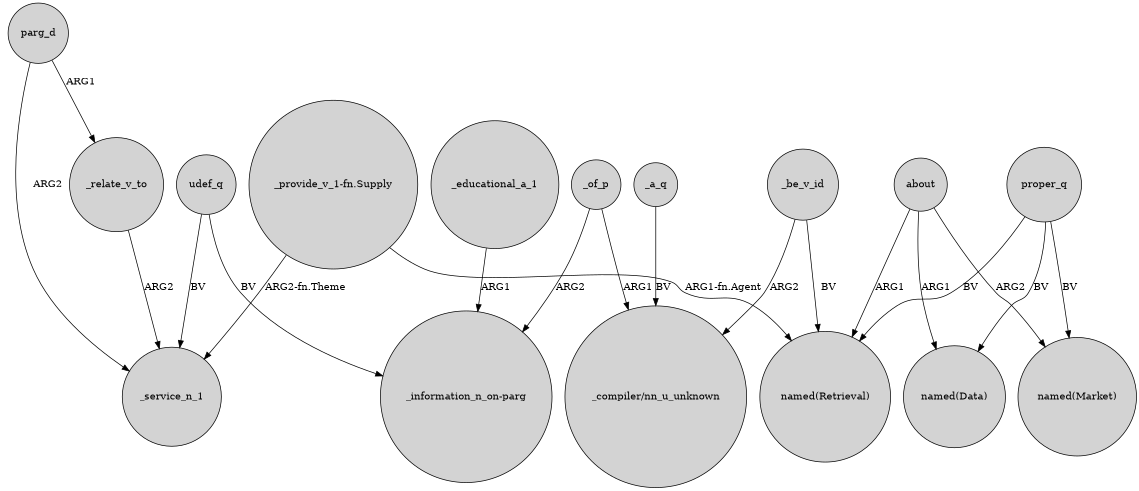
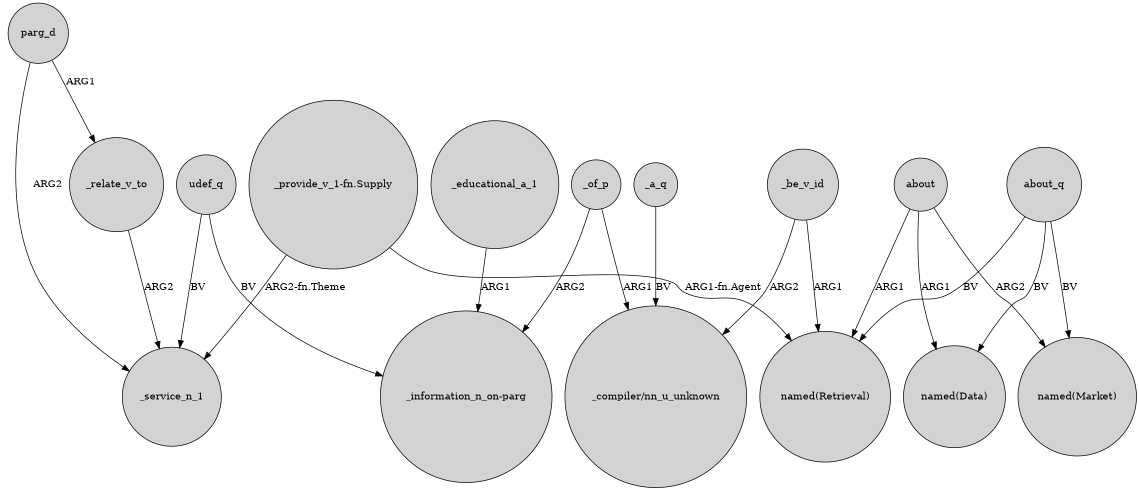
node "proper_q": label "proper_q" -> "about_q"
edge "_be_v_id" -> "named(Retrieval)": label "BV" -> "ARG1"
